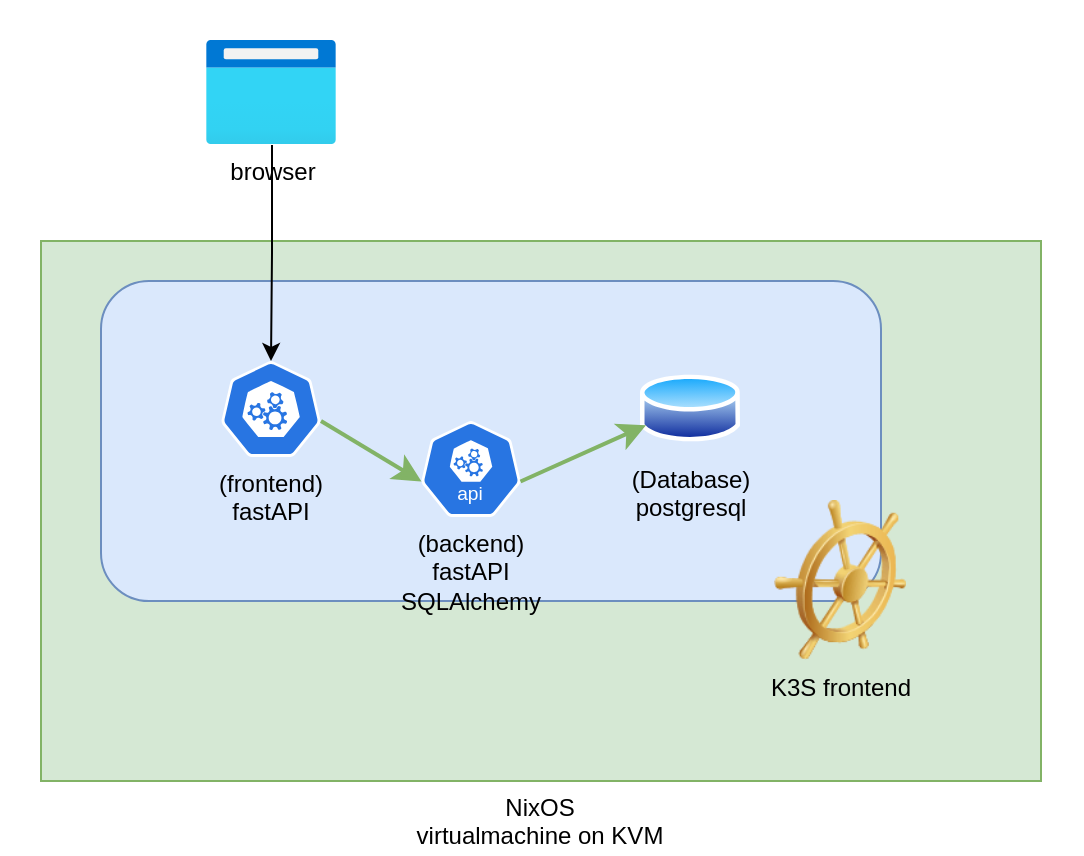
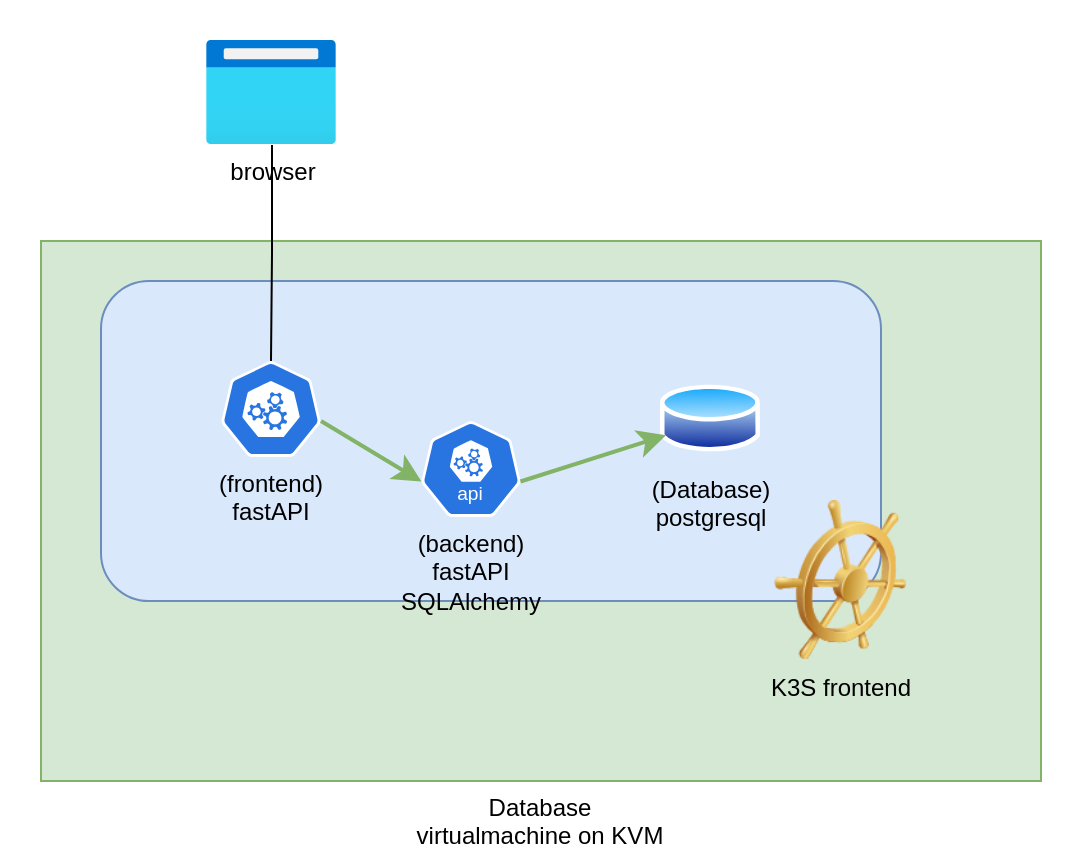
edge "browser" -> "(frontend) fastAPI": arrowhead classic -> none
node "(Database) postgresql": moved (691, 409) -> (711, 419)
node "NixOS virtualmachine on KVM": label "NixOS virtualmachine on KVM" -> "Database virtualmachine on KVM"
